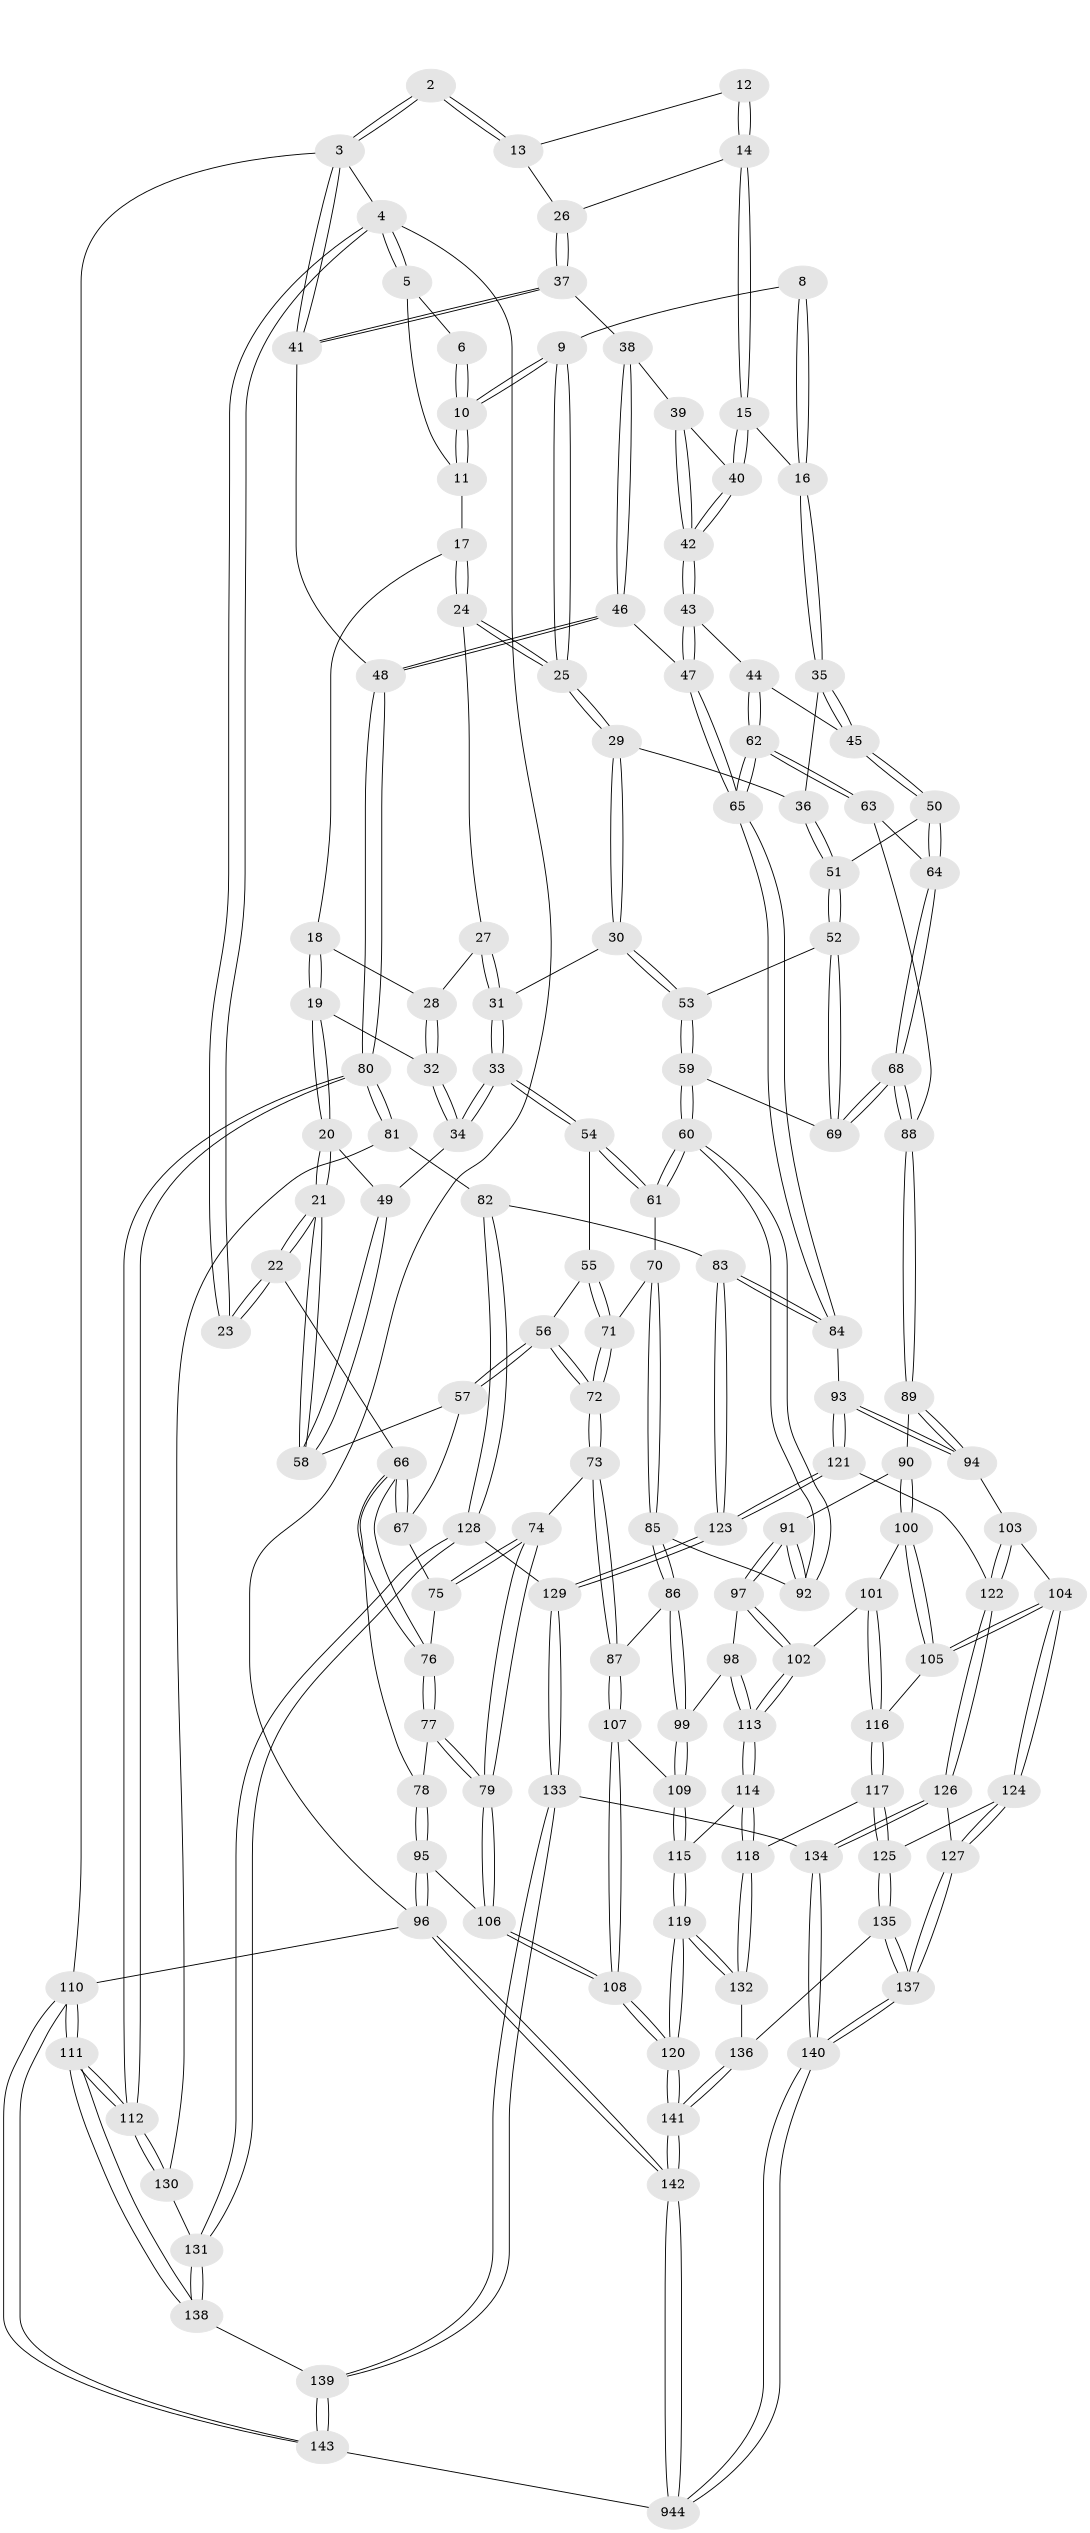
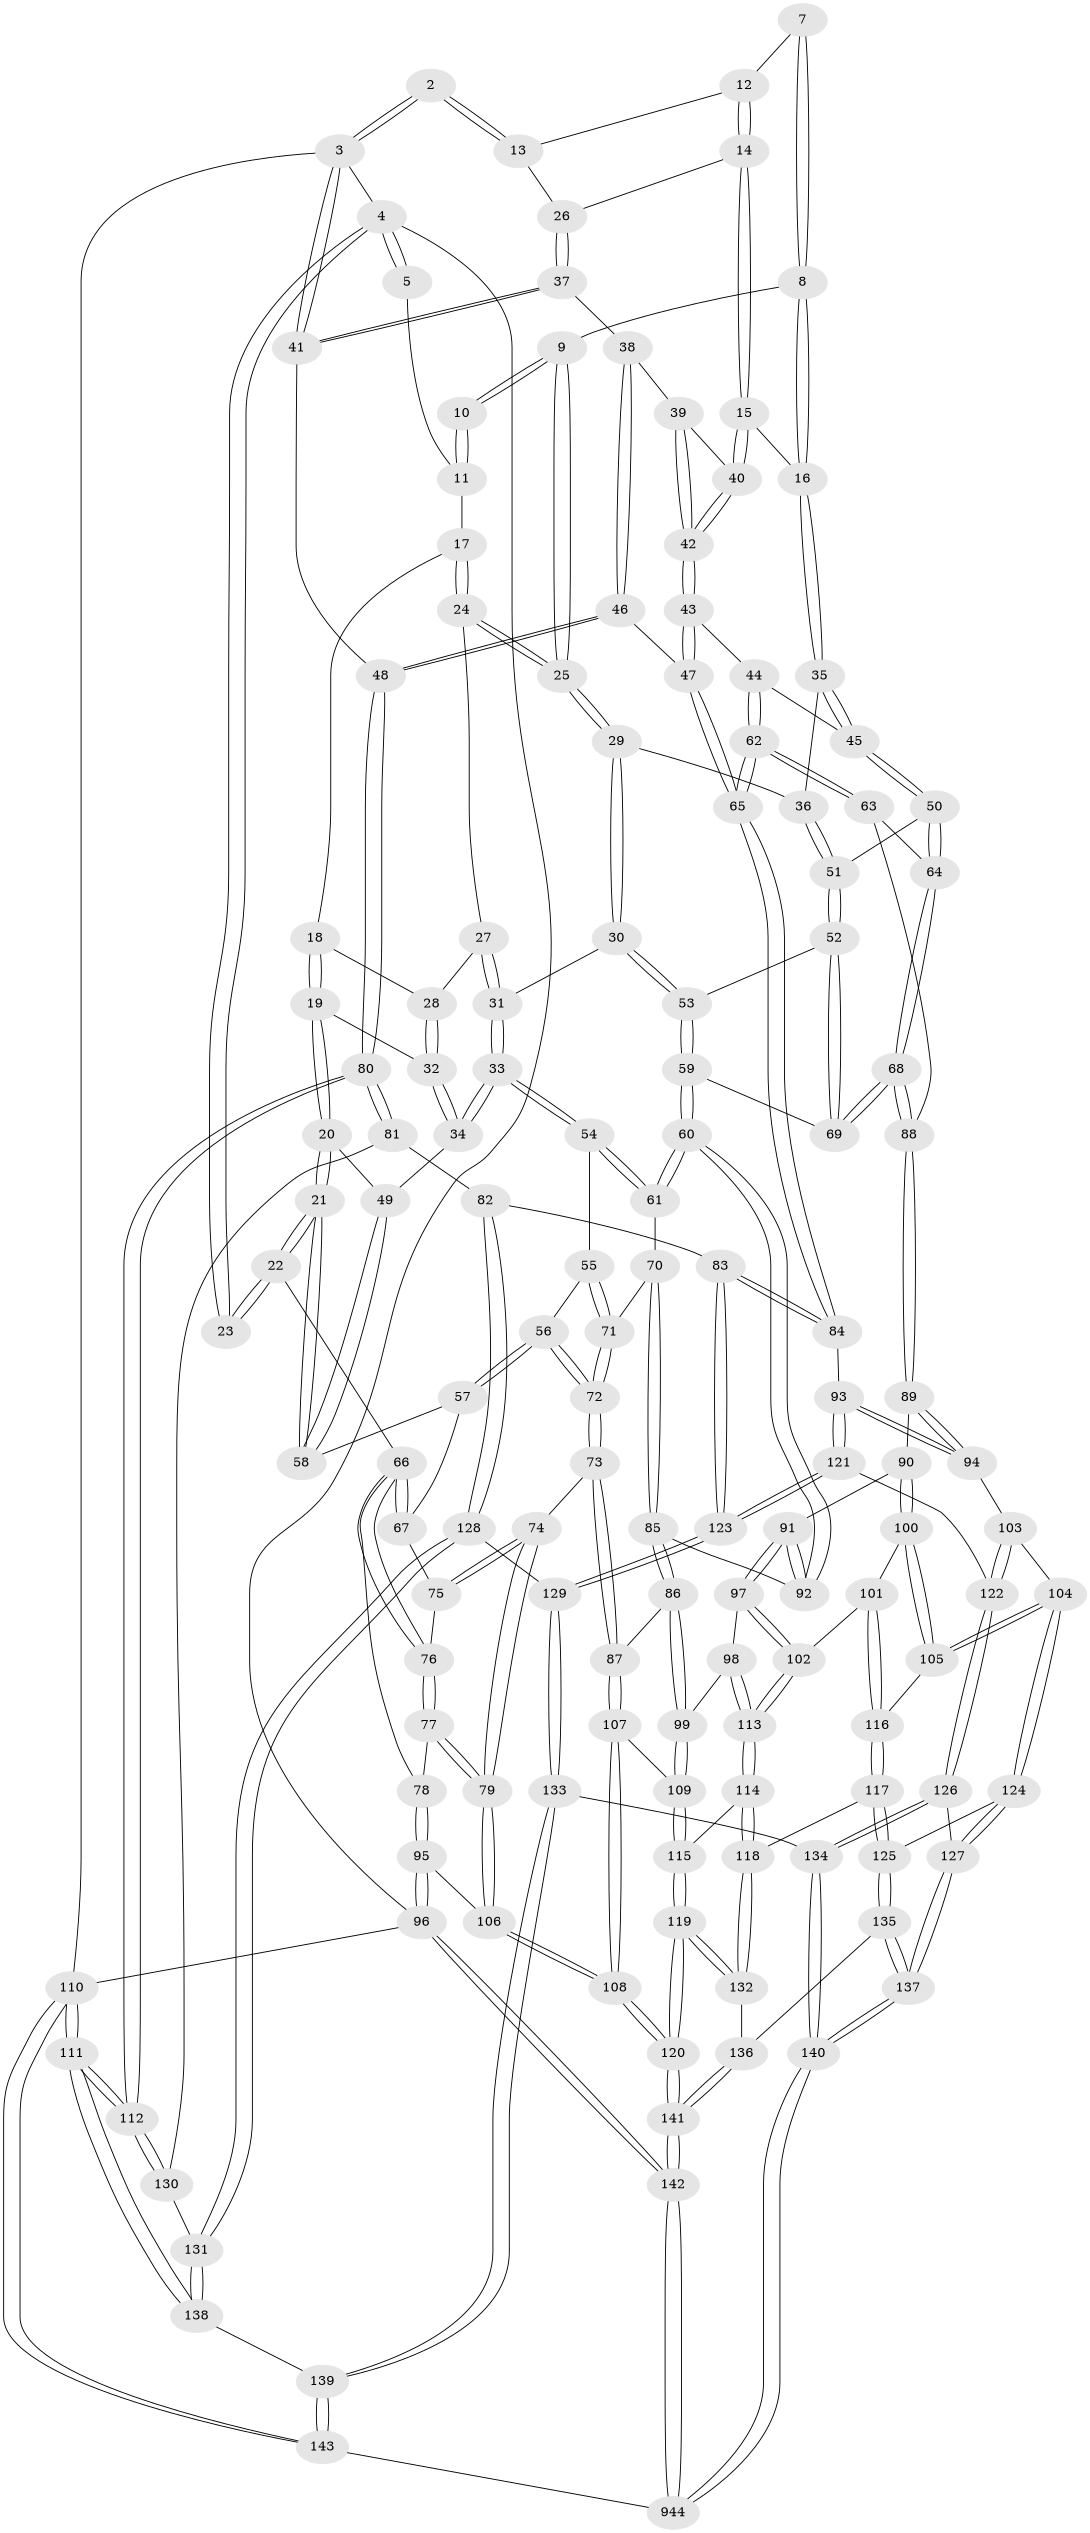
node "7": added
node "6": removed
